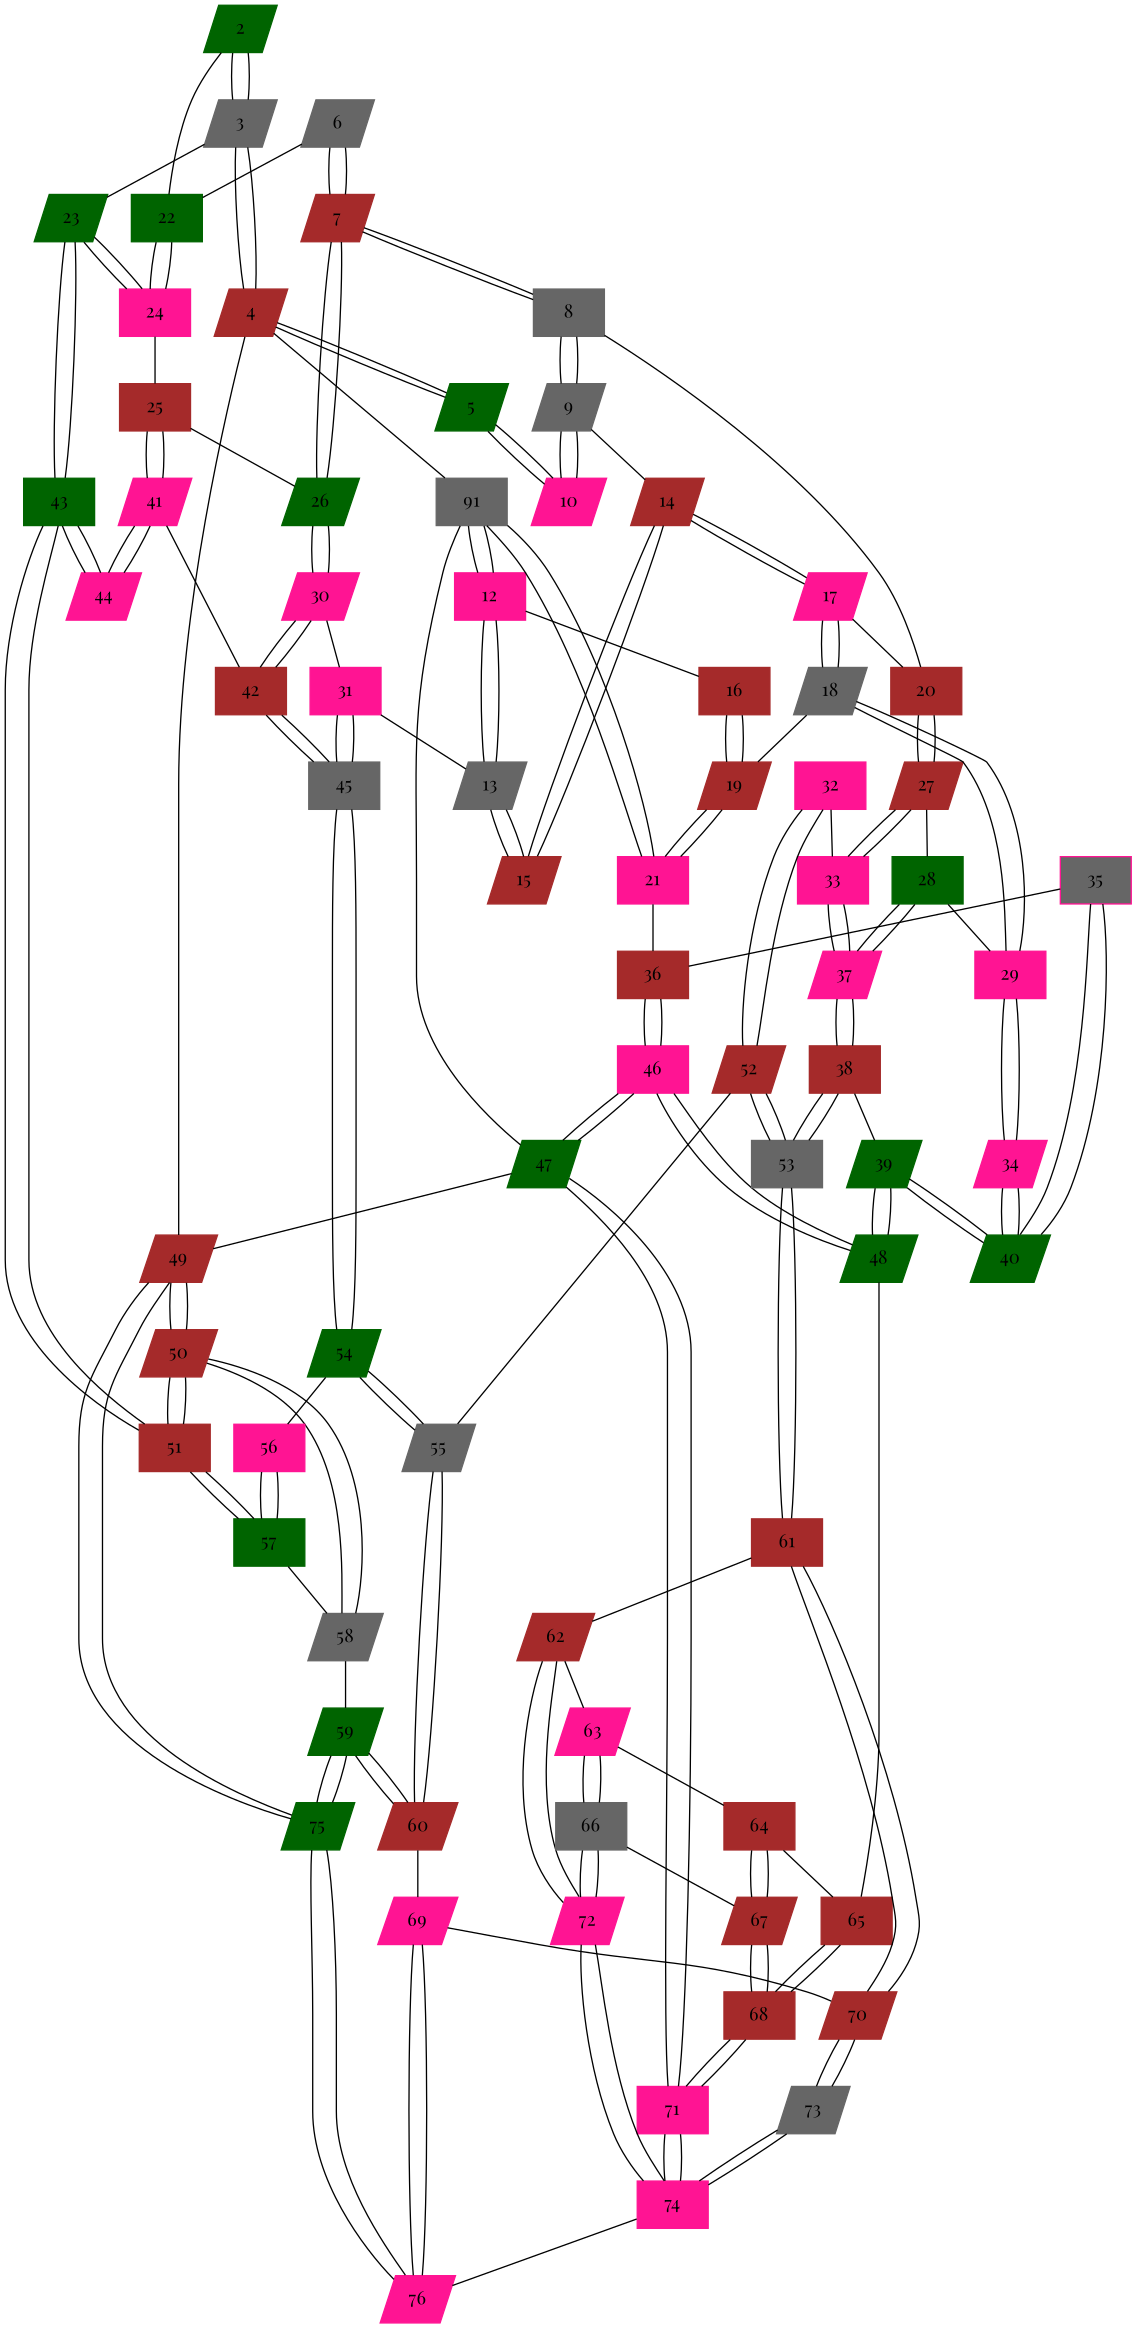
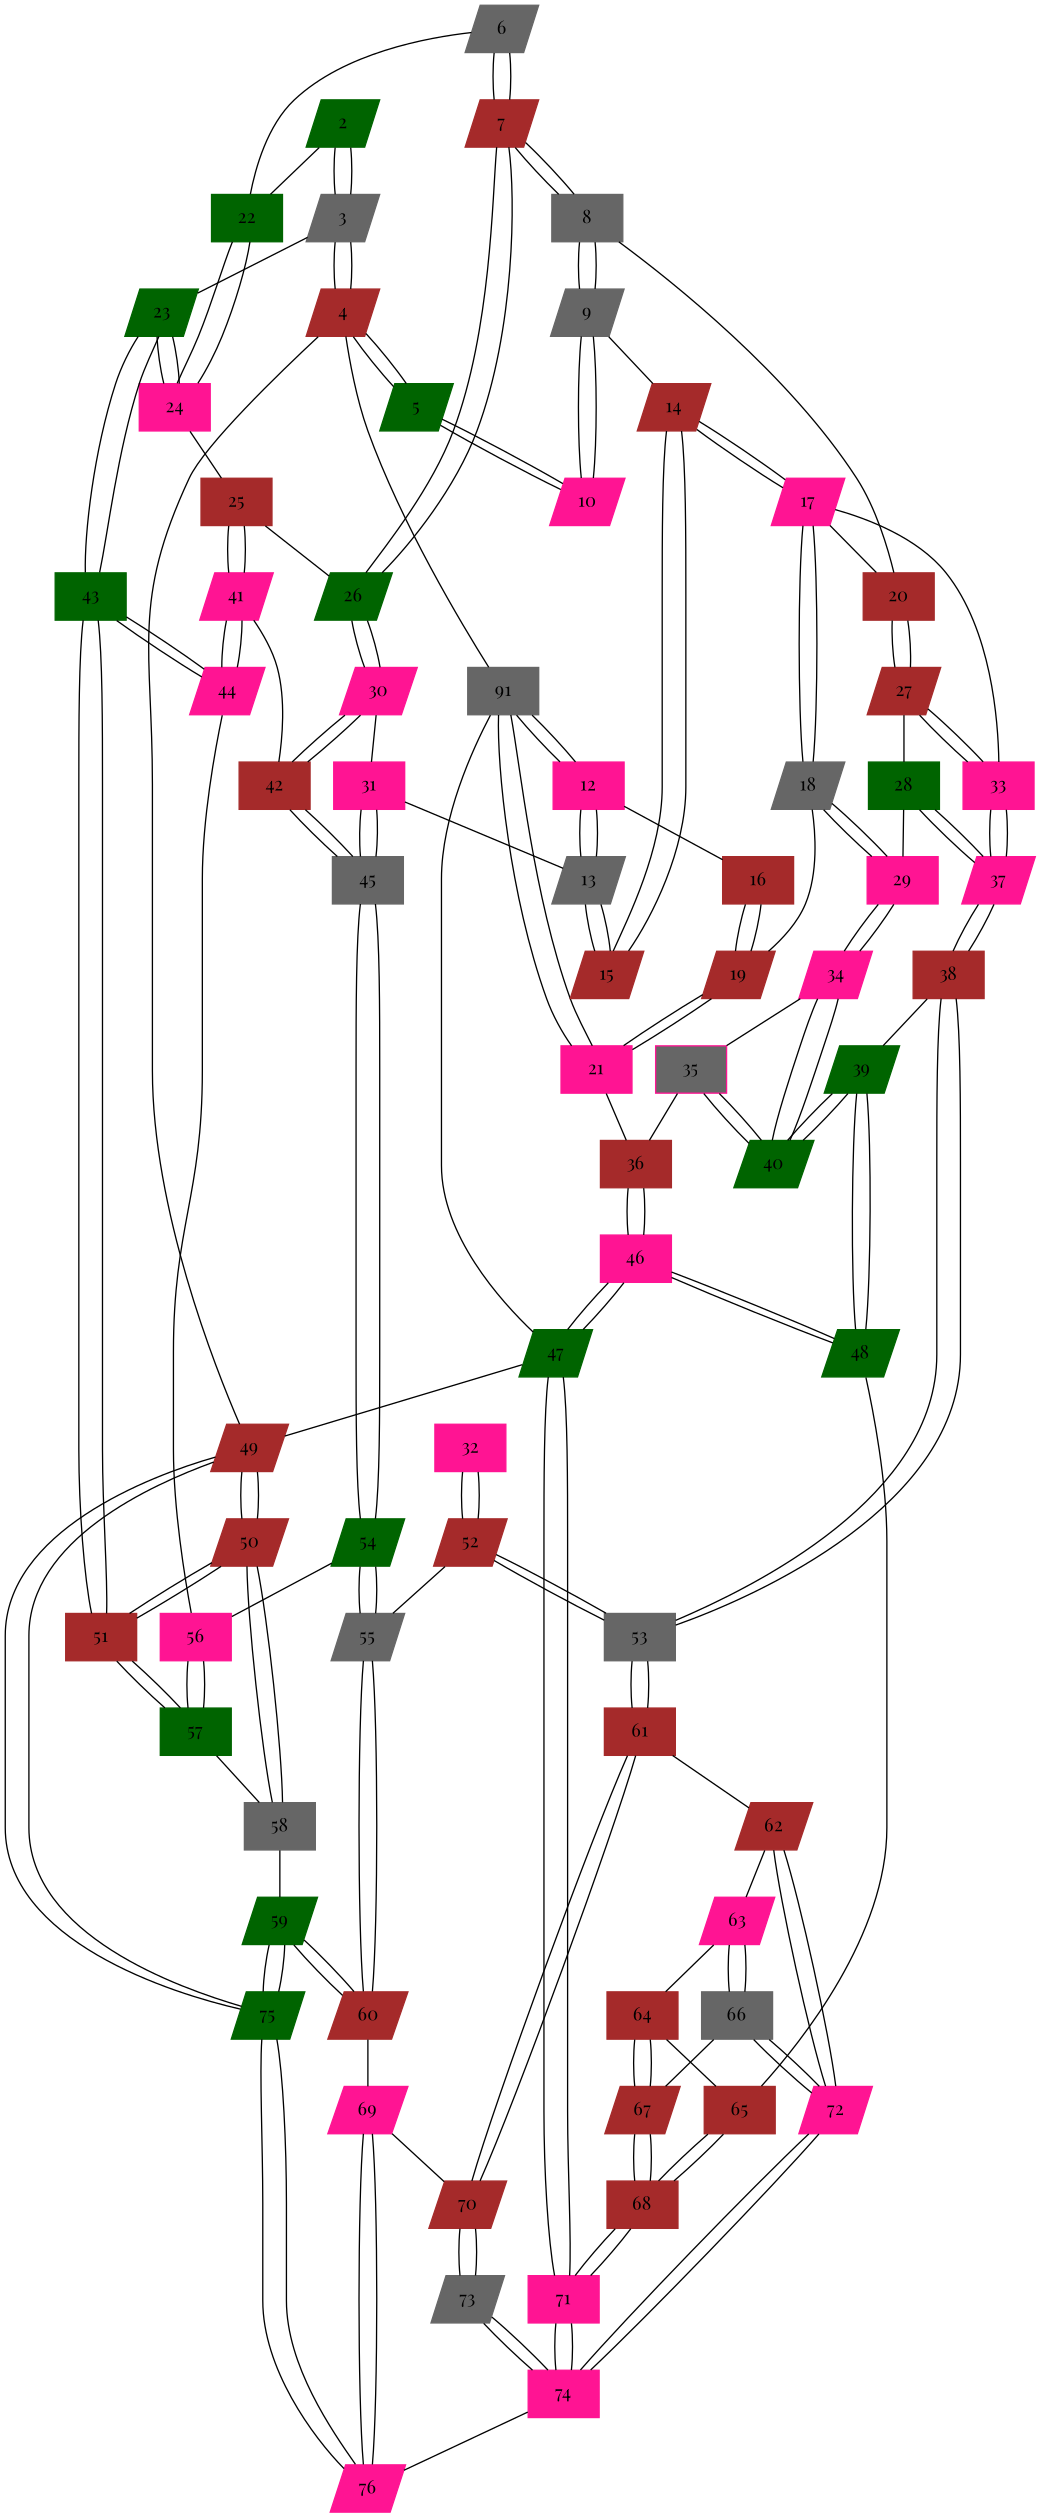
edge "32" -- "33": now "17" -- "33"
edge "34" -- "35": added
edge "44" -- "56": added
node "58": shape parallelogram -> box
